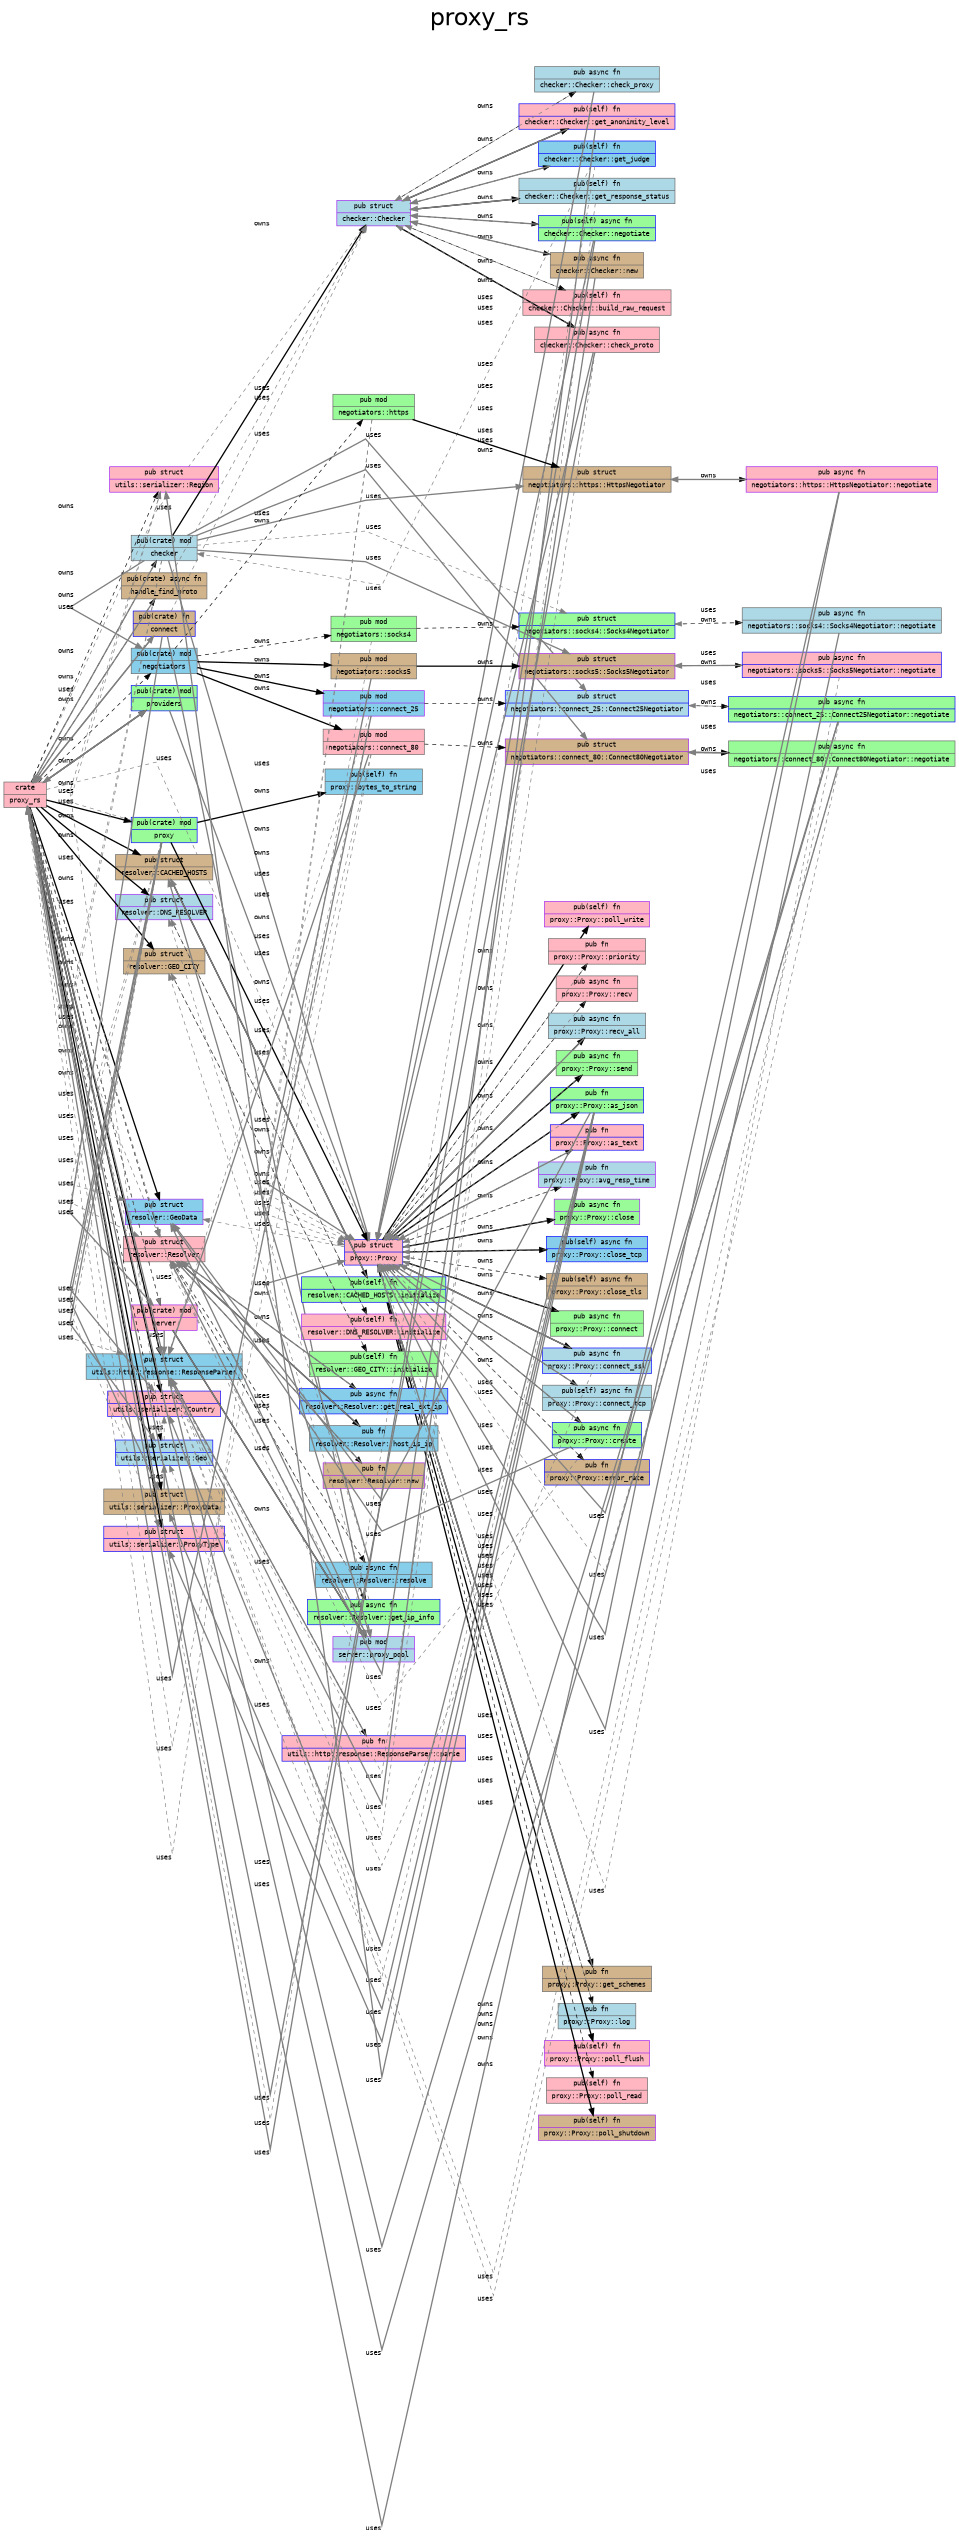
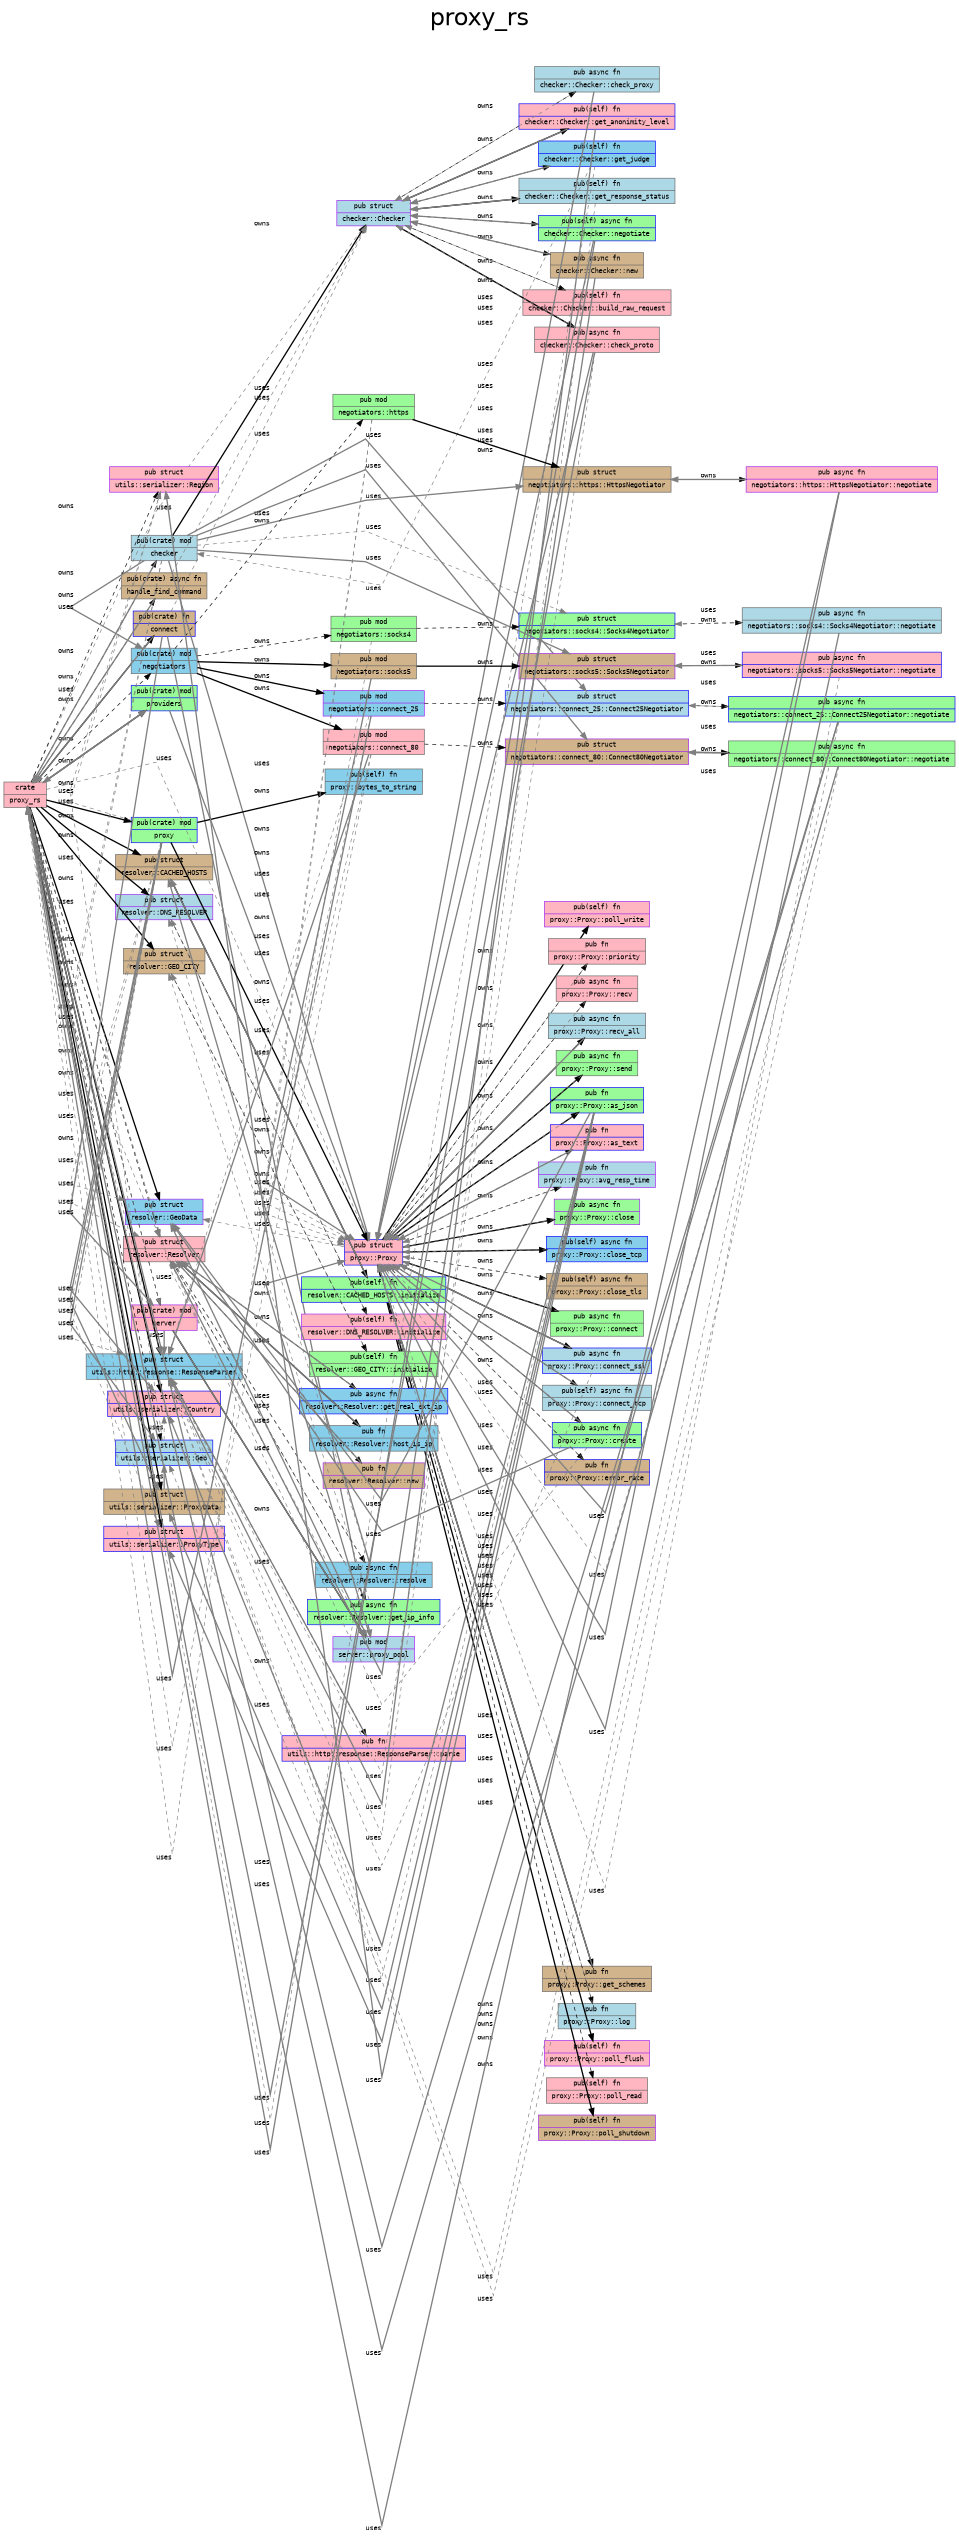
node "pub(crate) async fn": text "handle_find_proto" -> "handle_find_command"
edge "crate" -> "pub(crate) fn": color #7f7f7f -> #000000
edge "pub(crate) fn" -> "crate": label "uses" -> "owns"
